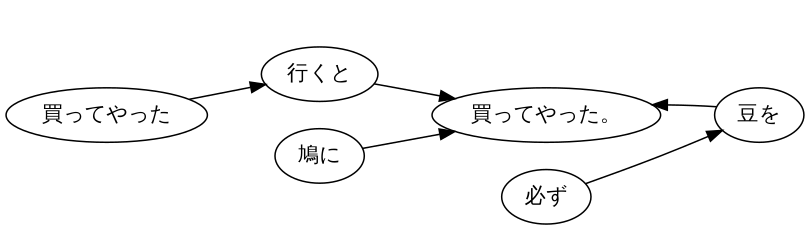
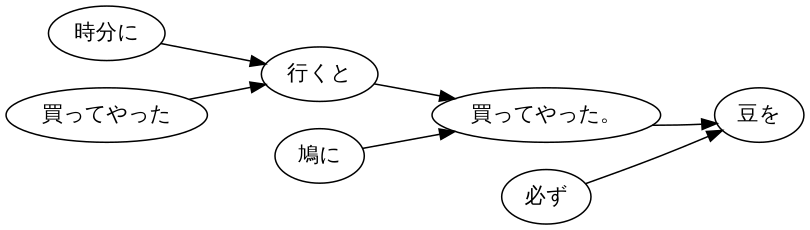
node "時分に": added
edge "豆を" -> "買ってやった。": reversed
